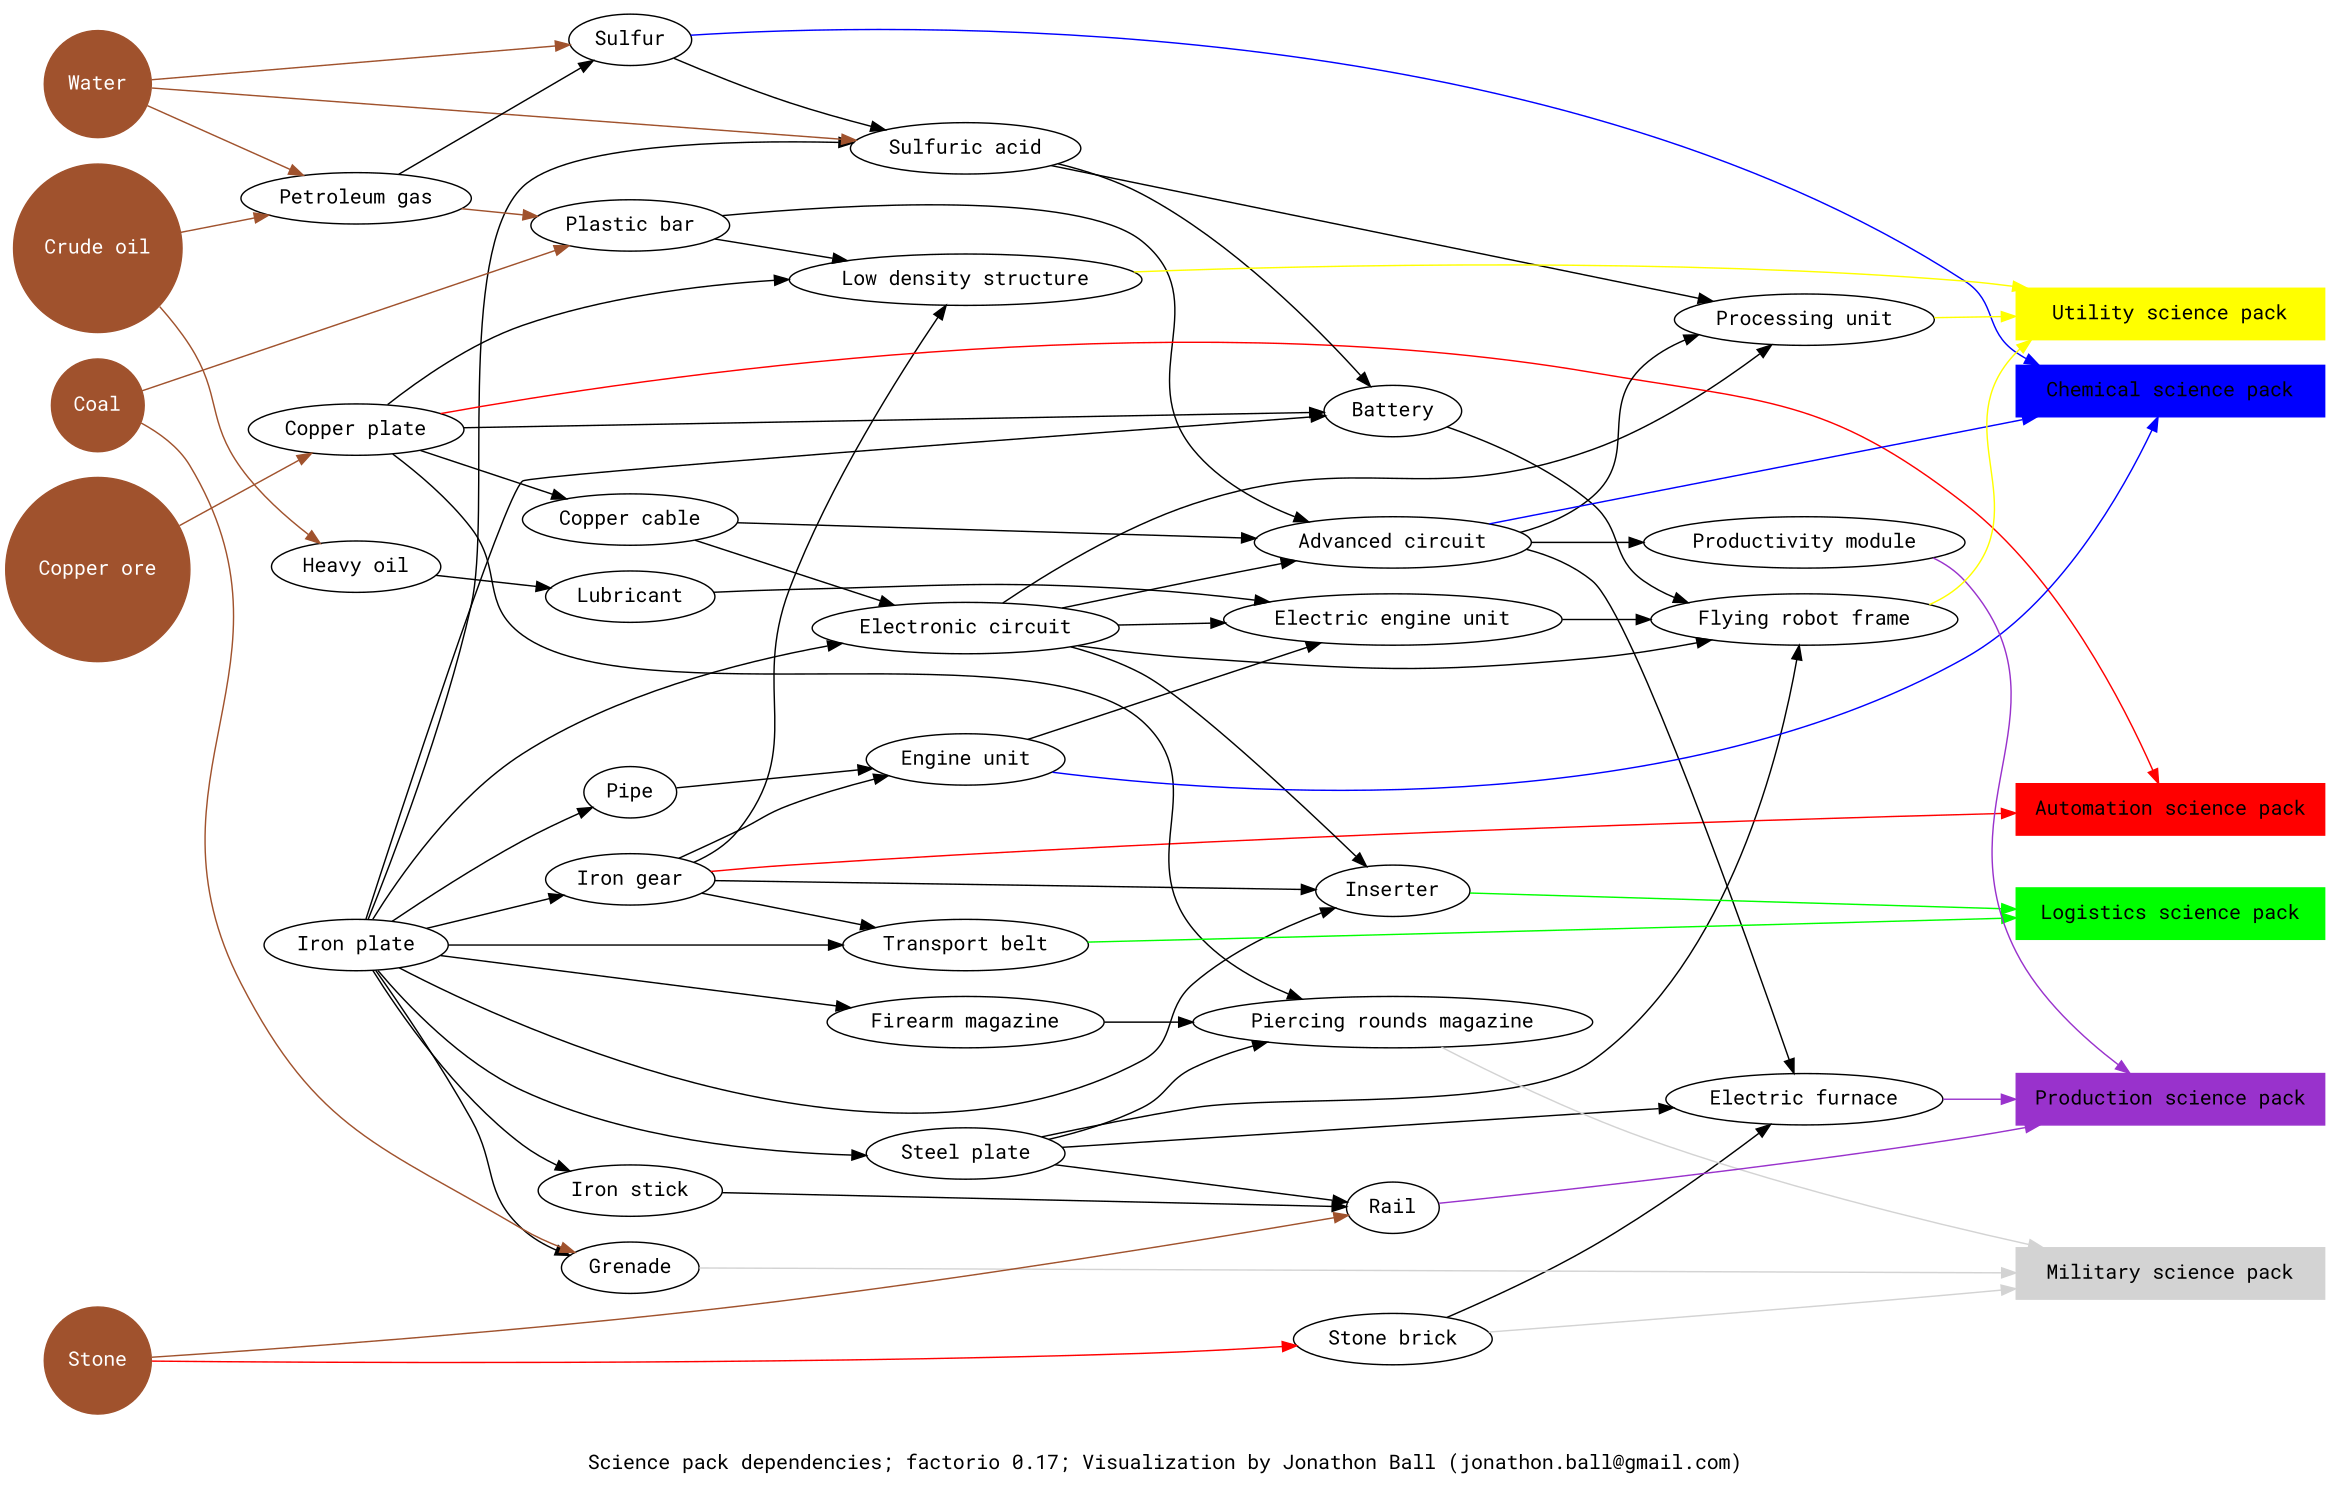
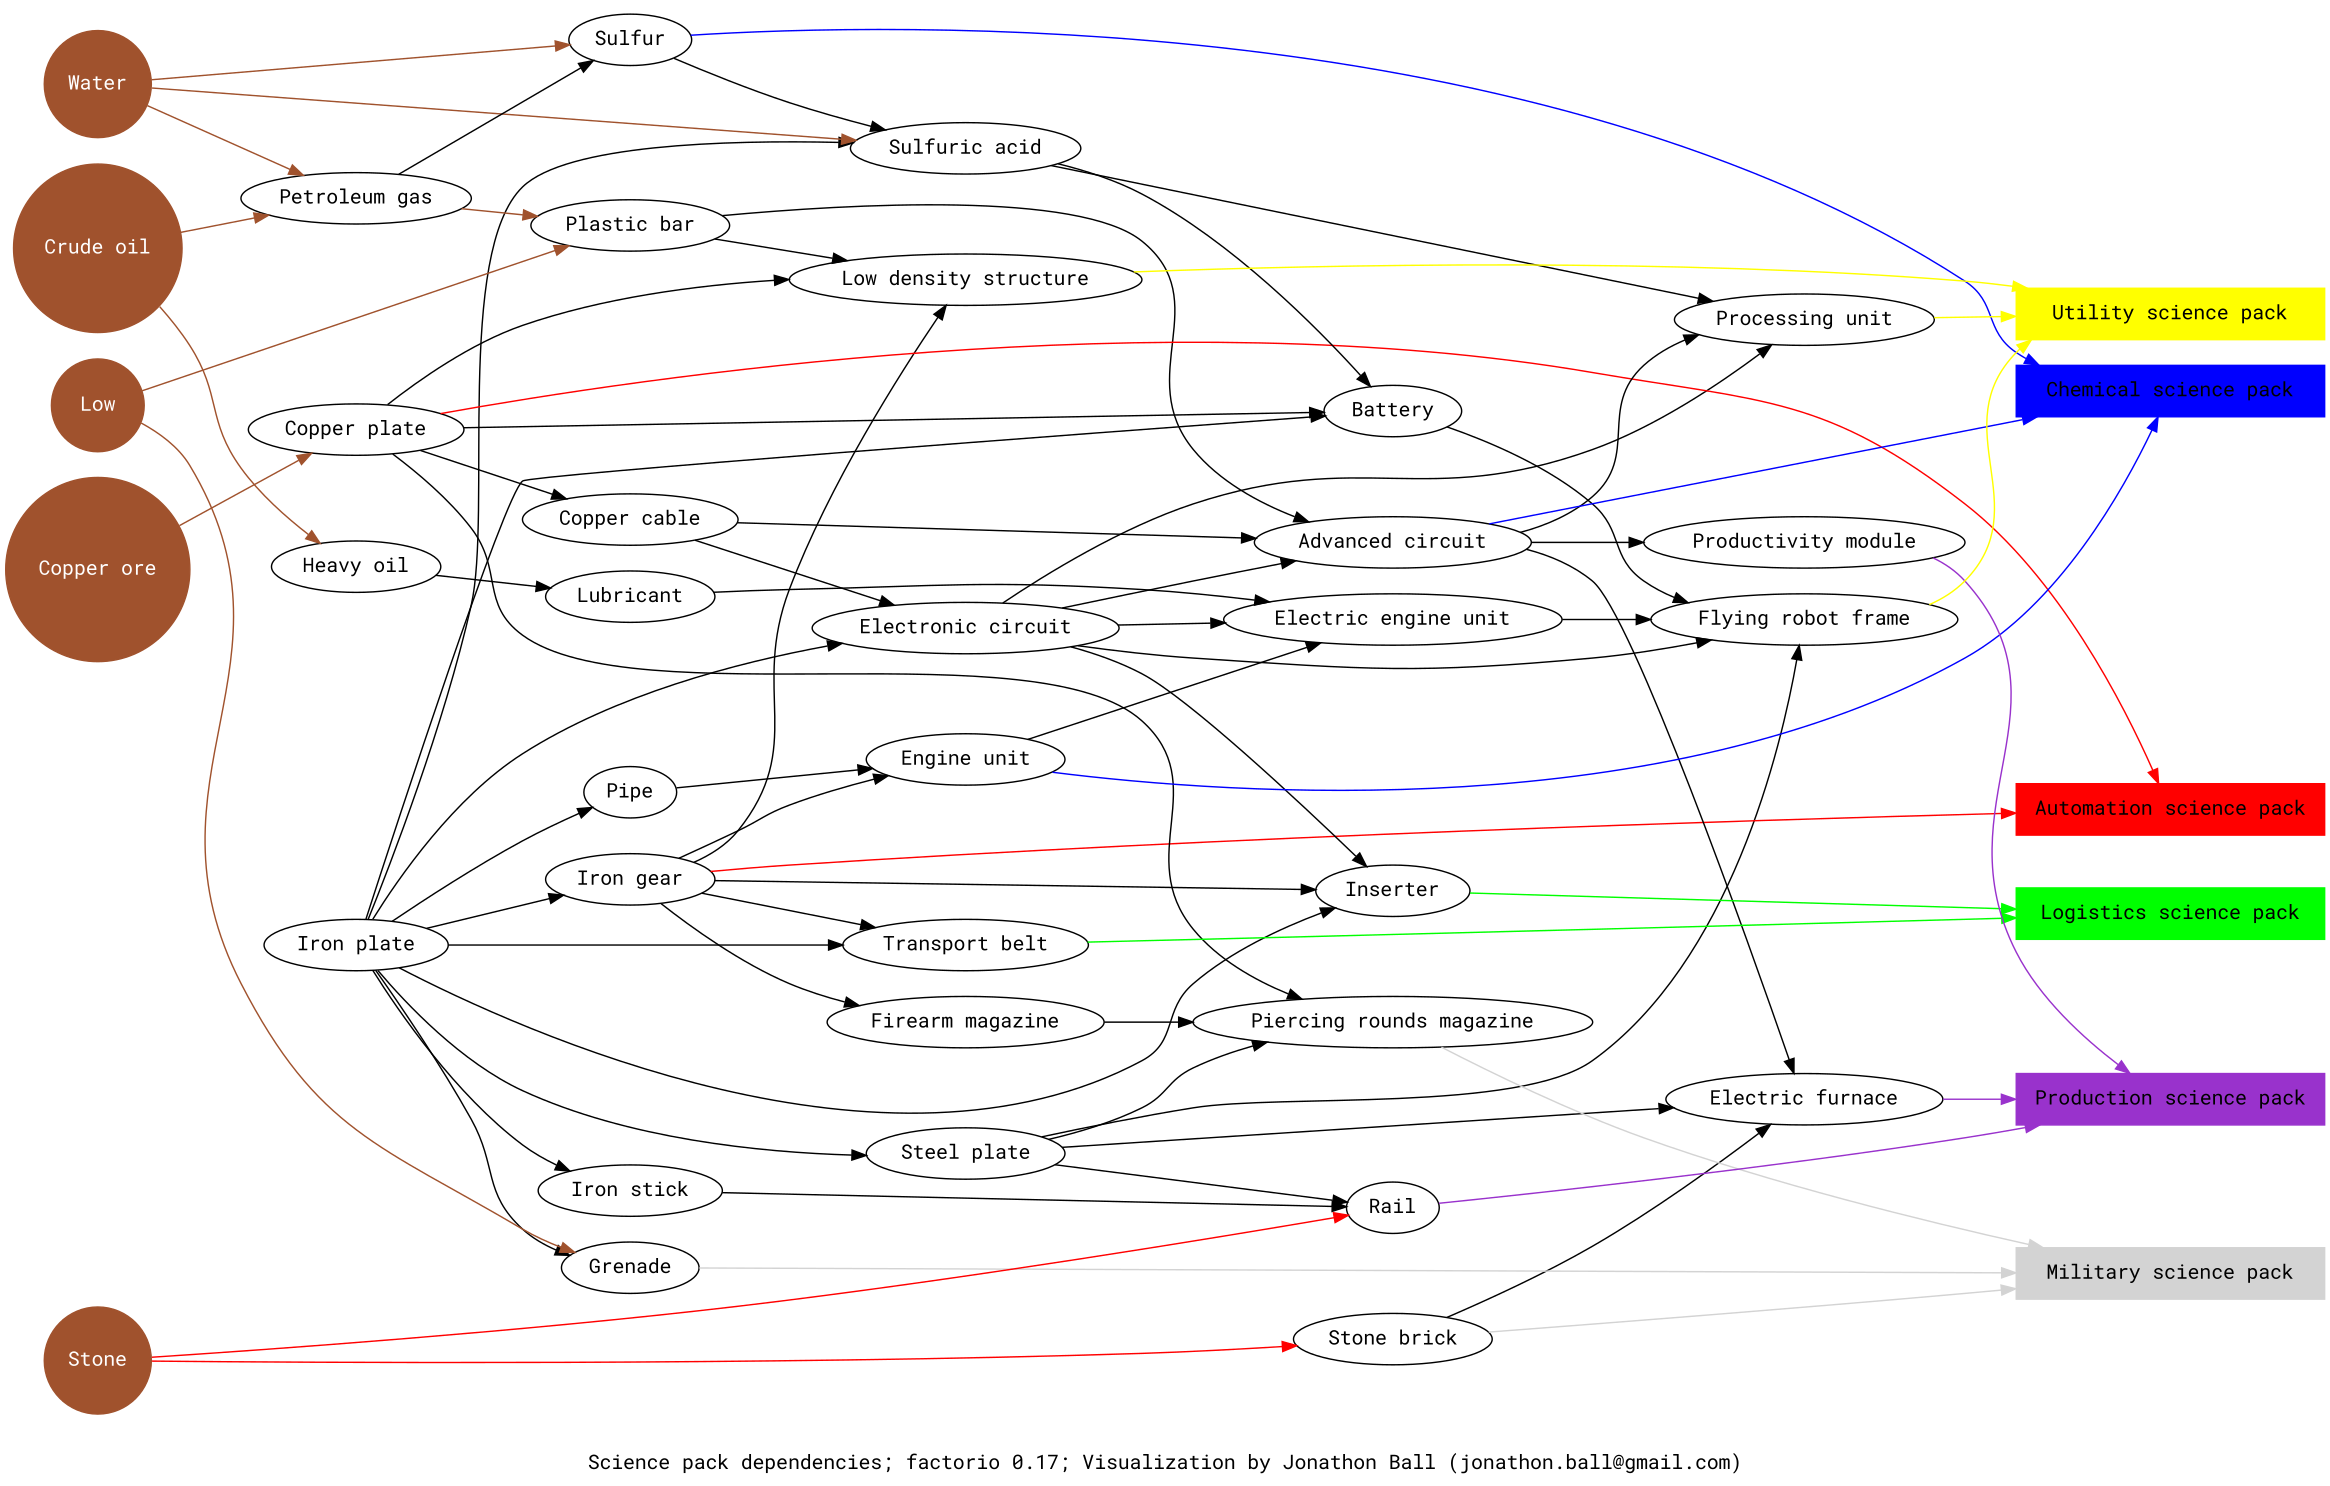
node "Coal": label "Coal" -> "Low"
edge "Iron plate" -> "Firearm magazine": now "Iron gear" -> "Firearm magazine"
edge "Stone" -> "Rail": color #a0522d -> #ff0000
